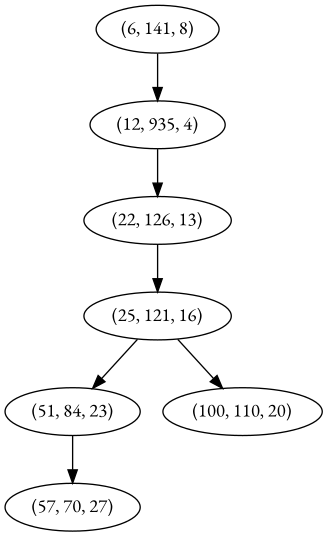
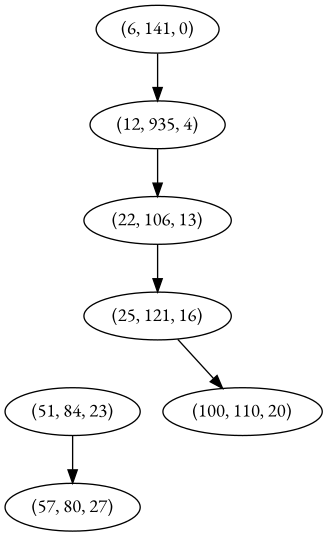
node "(6, 141, 8)": label "(6, 141, 8)" -> "(6, 141, 0)"
node "(22, 126, 13)": label "(22, 126, 13)" -> "(22, 106, 13)"
edge "(25, 121, 16)" -> "(51, 84, 23)": removed
node "(57, 70, 27)": label "(57, 70, 27)" -> "(57, 80, 27)"
